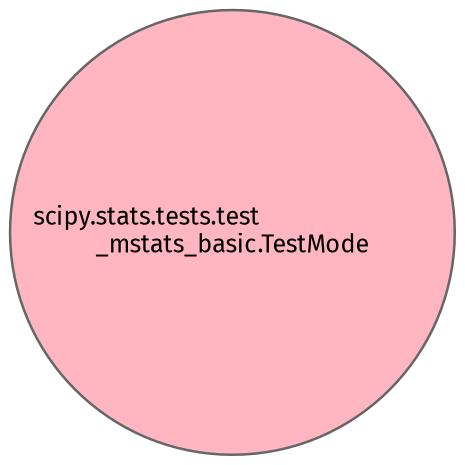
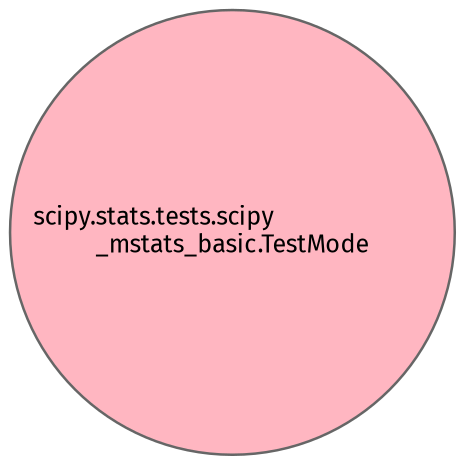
node "scipy.stats.tests.test _mstats_basic.TestMode": label "scipy.stats.tests.test _mstats_basic.TestMode" -> "scipy.stats.tests.scipy _mstats_basic.TestMode"
